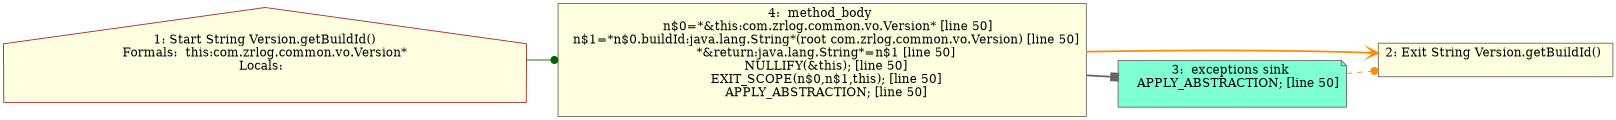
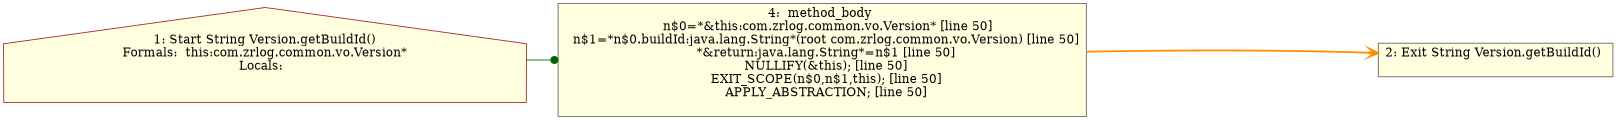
node "3:  exceptions sink APPLY_ABSTRACTION; [line 50]": removed
